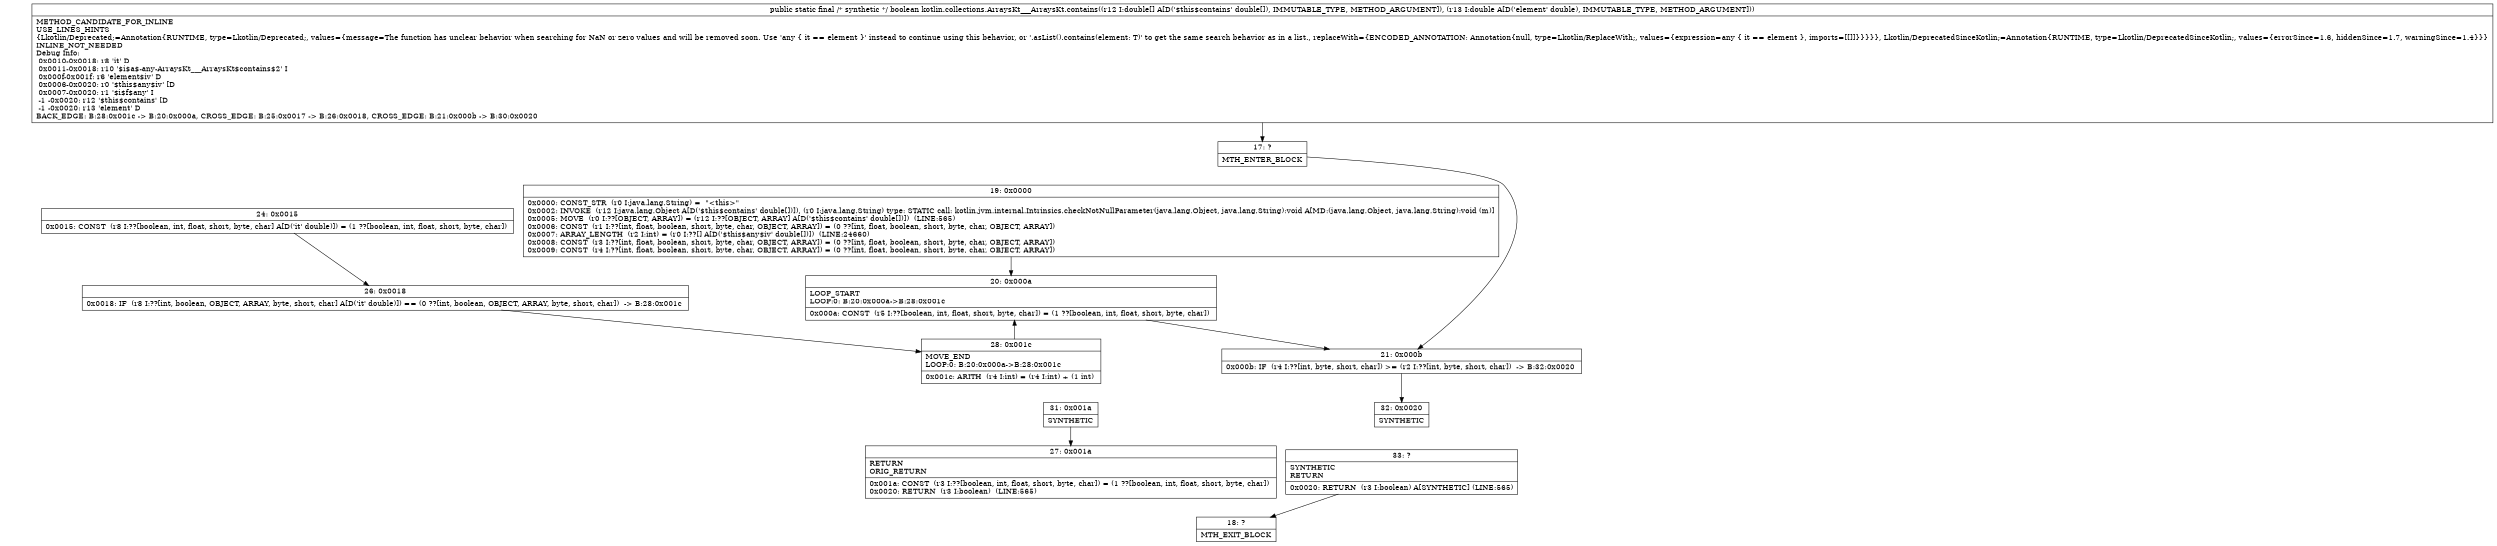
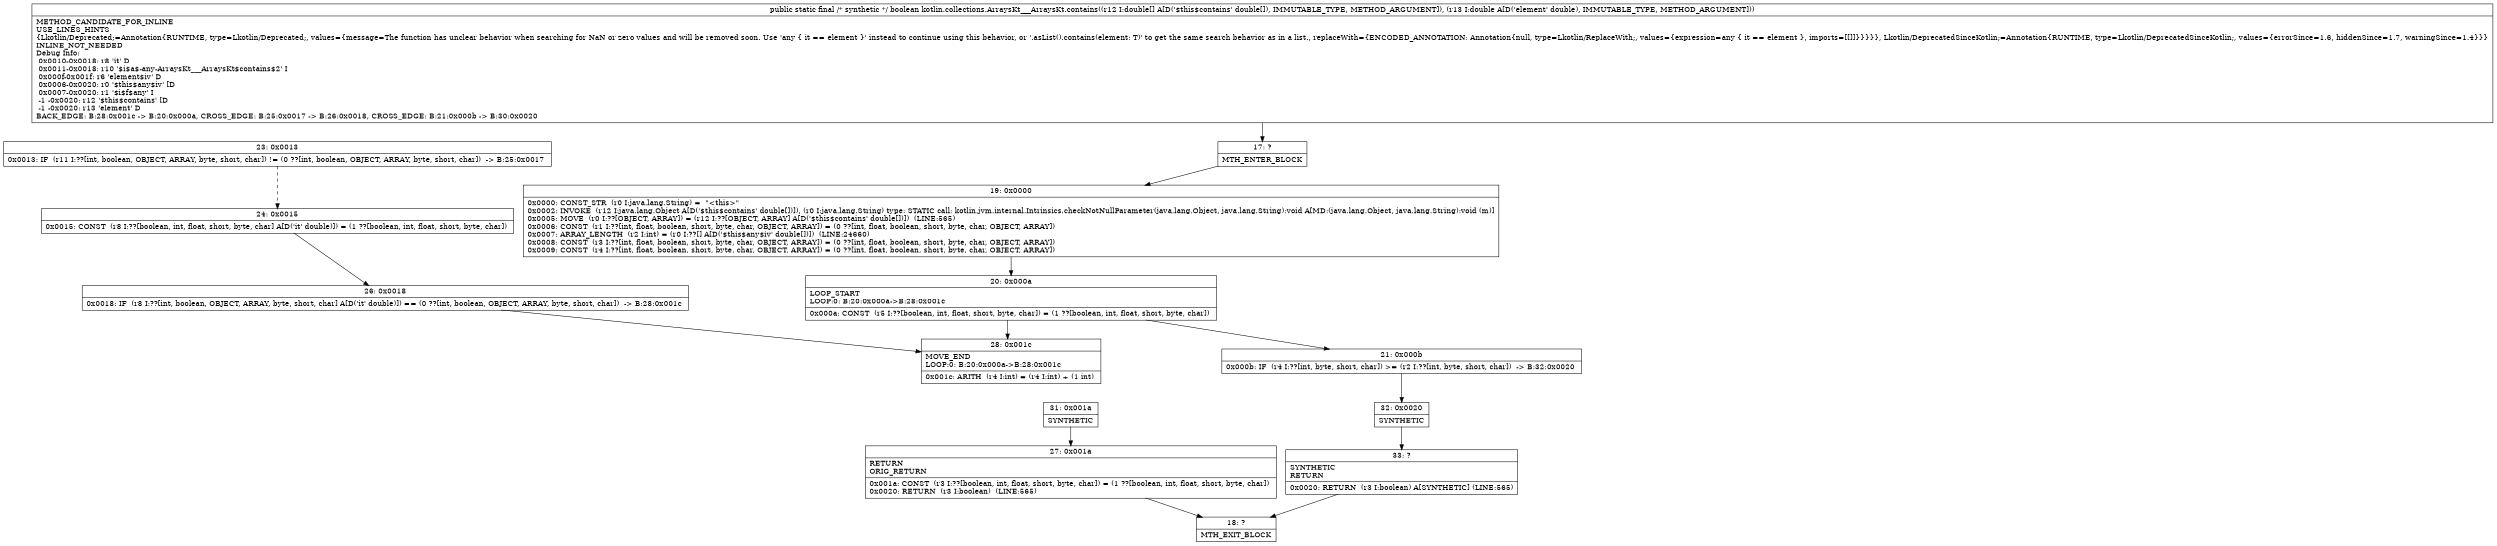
node "23: 0x0013": added
edge "17: ?" -> "21: 0x000b": now "17: ?" -> "19: 0x0000"
edge "28: 0x001c" -> "20: 0x000a": reversed
edge "32: 0x0020" -> "33: ?": added
edge "27: 0x001a" -> "18: ?": added
